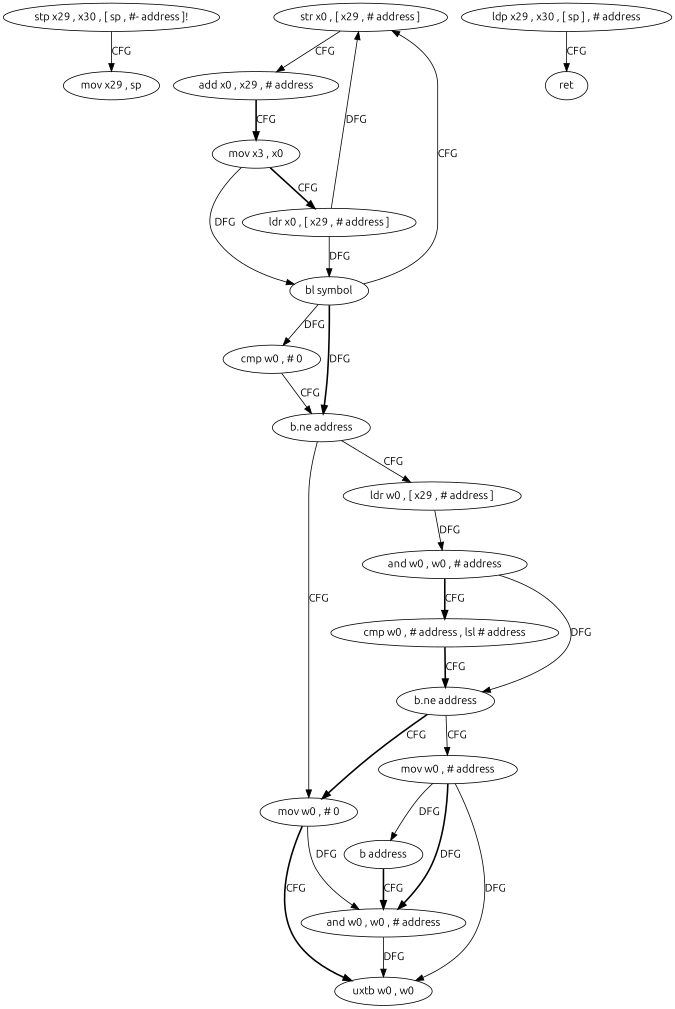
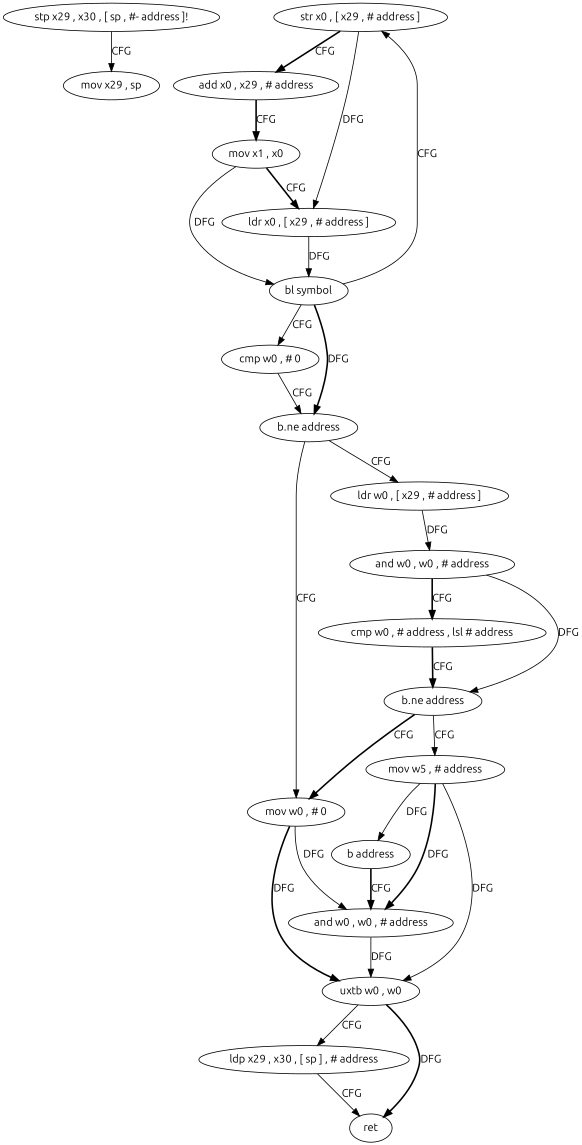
edge "str x0 , [ x29 , # address ]" -> "add x0 , x29 , # address": style solid -> bold
edge "ldr x0 , [ x29 , # address ]" -> "str x0 , [ x29 , # address ]": reversed
node "mov x3 , x0": label "mov x3 , x0" -> "mov x1 , x0"
edge "bl symbol" -> "cmp w0 , # 0": label "DFG" -> "CFG"
node "mov w0 , # address": label "mov w0 , # address" -> "mov w5 , # address"
edge "mov w0 , # 0" -> "uxtb w0 , w0": label "CFG" -> "DFG"
edge "uxtb w0 , w0" -> "ldp x29 , x30 , [ sp ] , # address": added, label "CFG"
edge "uxtb w0 , w0" -> "ret": added, label "DFG"
